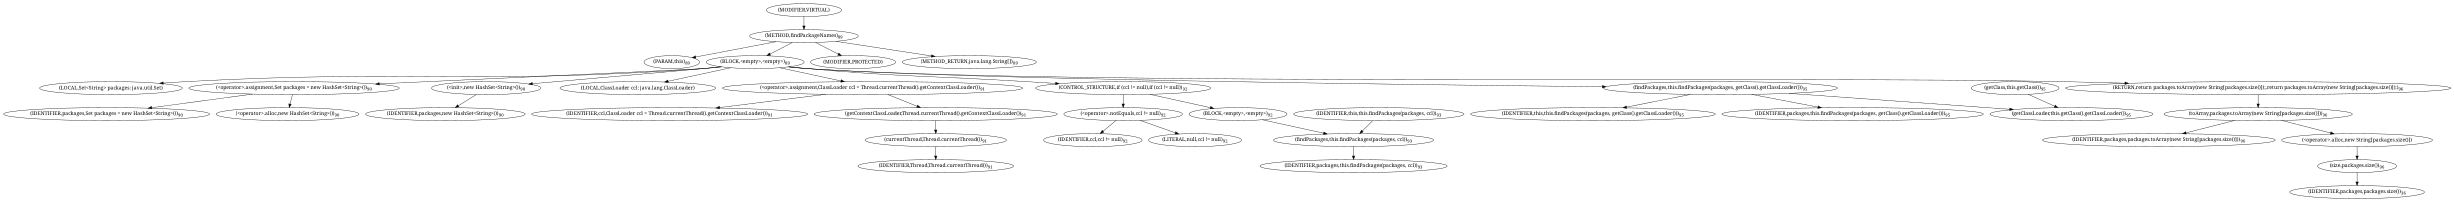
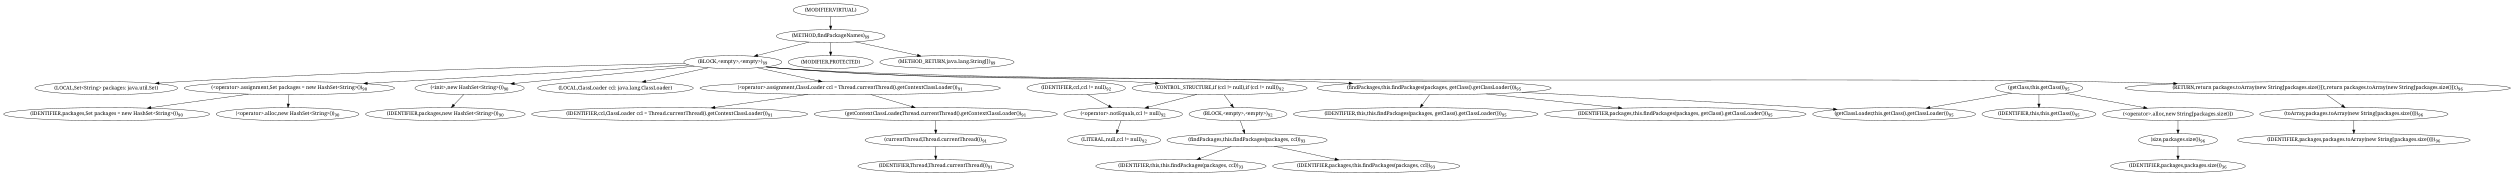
node "(PARAM,this)": removed
node "(IDENTIFIER,this,this.getClass())": added
edge "(<operator>.notEquals,ccl != null)" -> "(IDENTIFIER,ccl,ccl != null)": reversed
edge "(IDENTIFIER,this,this.findPackages(packages, ccl))" -> "(findPackages,this.findPackages(packages, ccl))": reversed
edge "(toArray,packages.toArray(new String[packages.size()]))" -> "(<operator>.alloc,new String[packages.size()])": now "(getClass,this.getClass())" -> "(<operator>.alloc,new String[packages.size()])"
